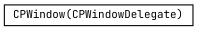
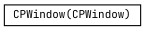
node "CPWindow(CPWindowDelegate)": label "CPWindow(CPWindowDelegate)" -> "CPWindow(CPWindow)"
